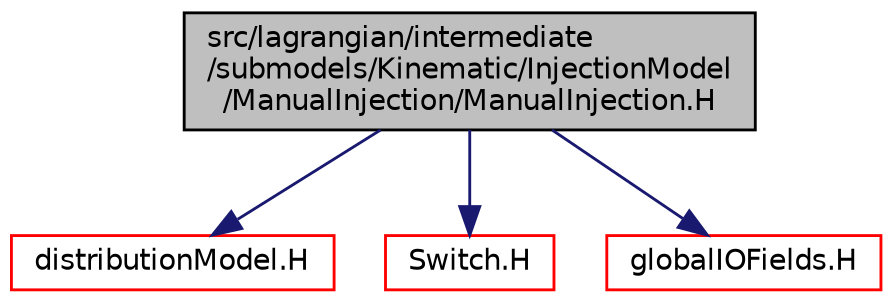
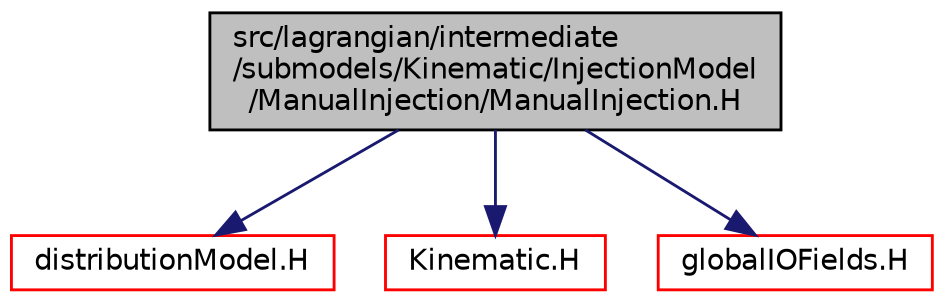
node "Switch.H": label "Switch.H" -> "Kinematic.H"
